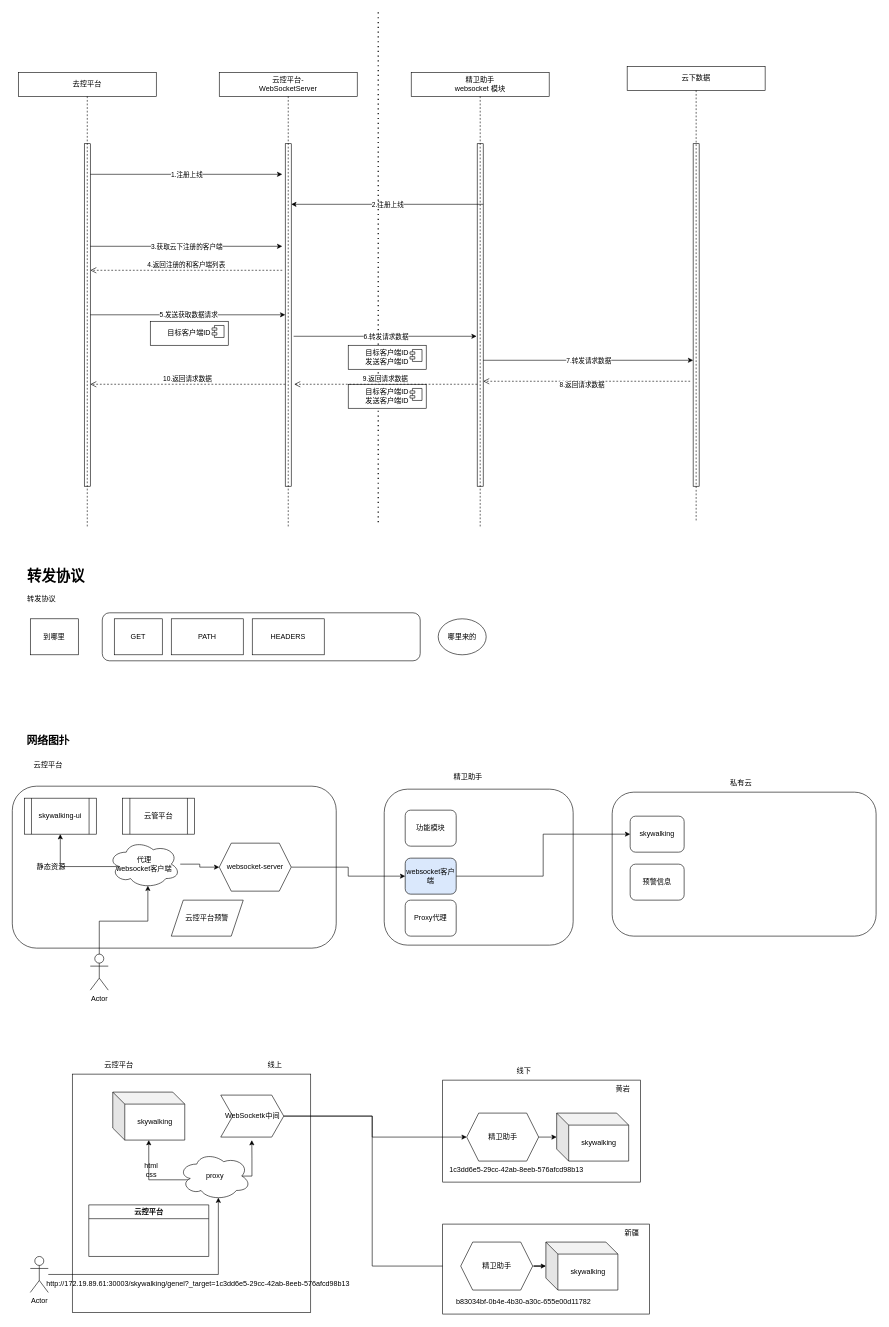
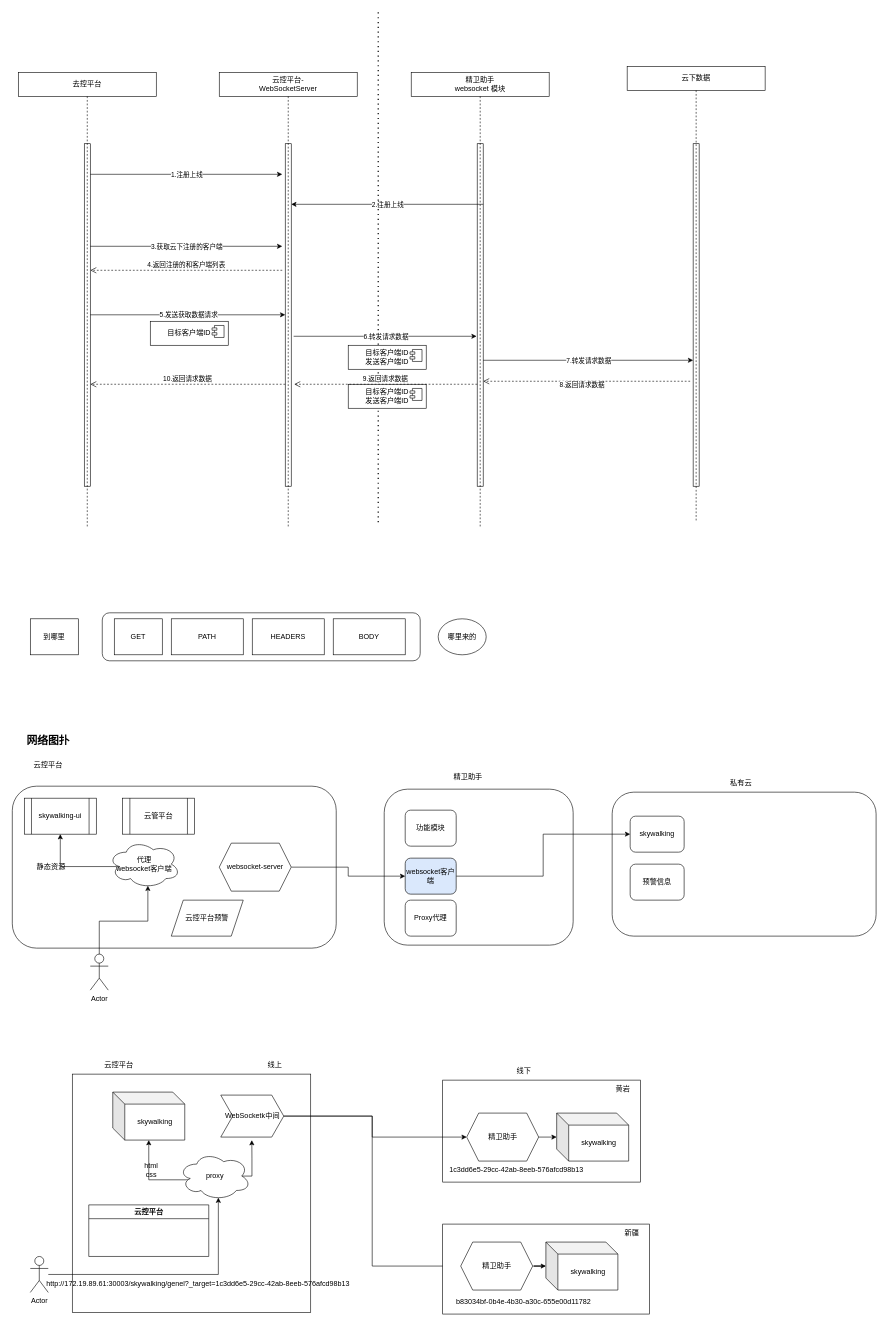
node "转发协议转发协议": removed
node "BODY": added
edge "代理 websocket客户端" -> "websocket-server": removed
